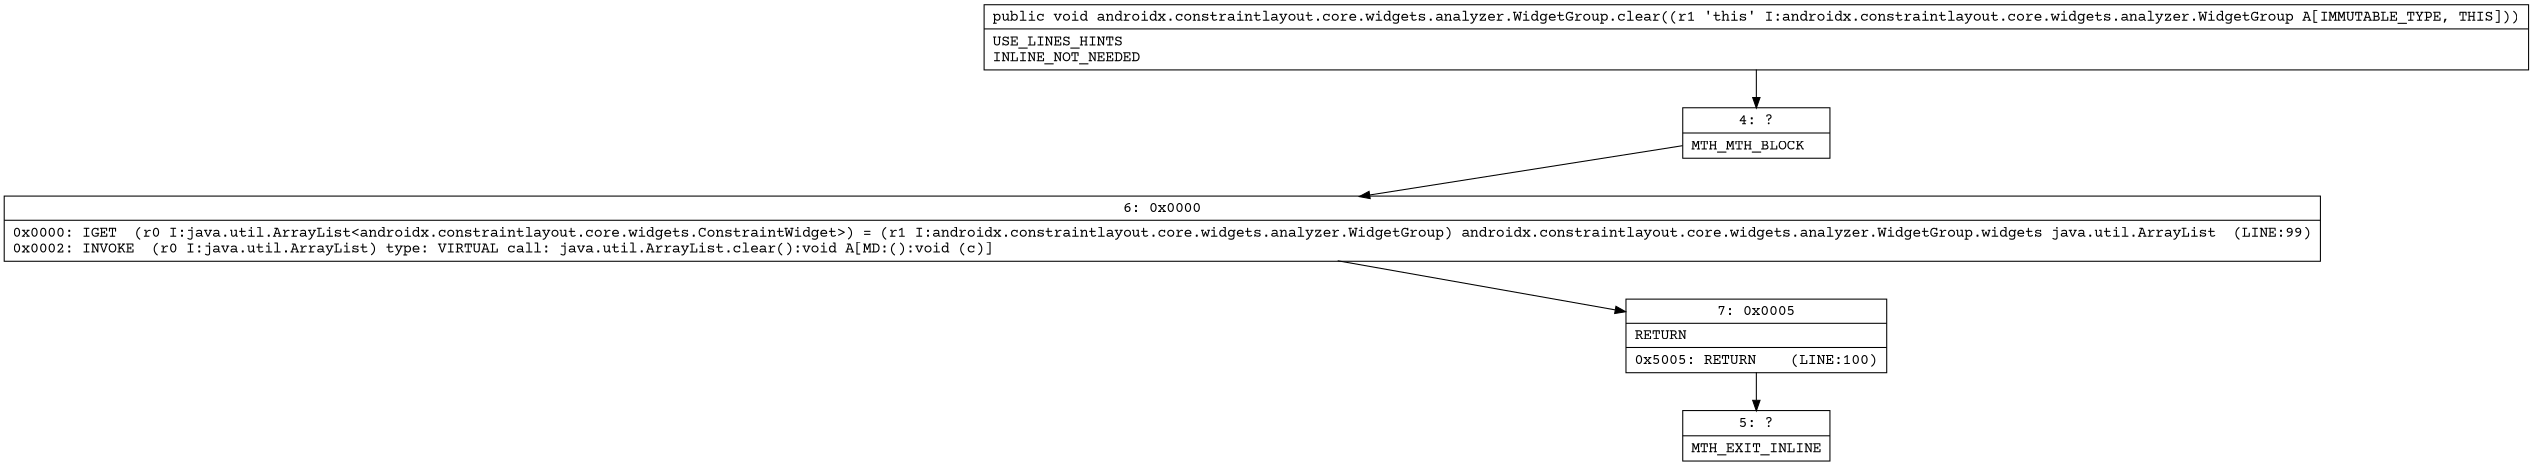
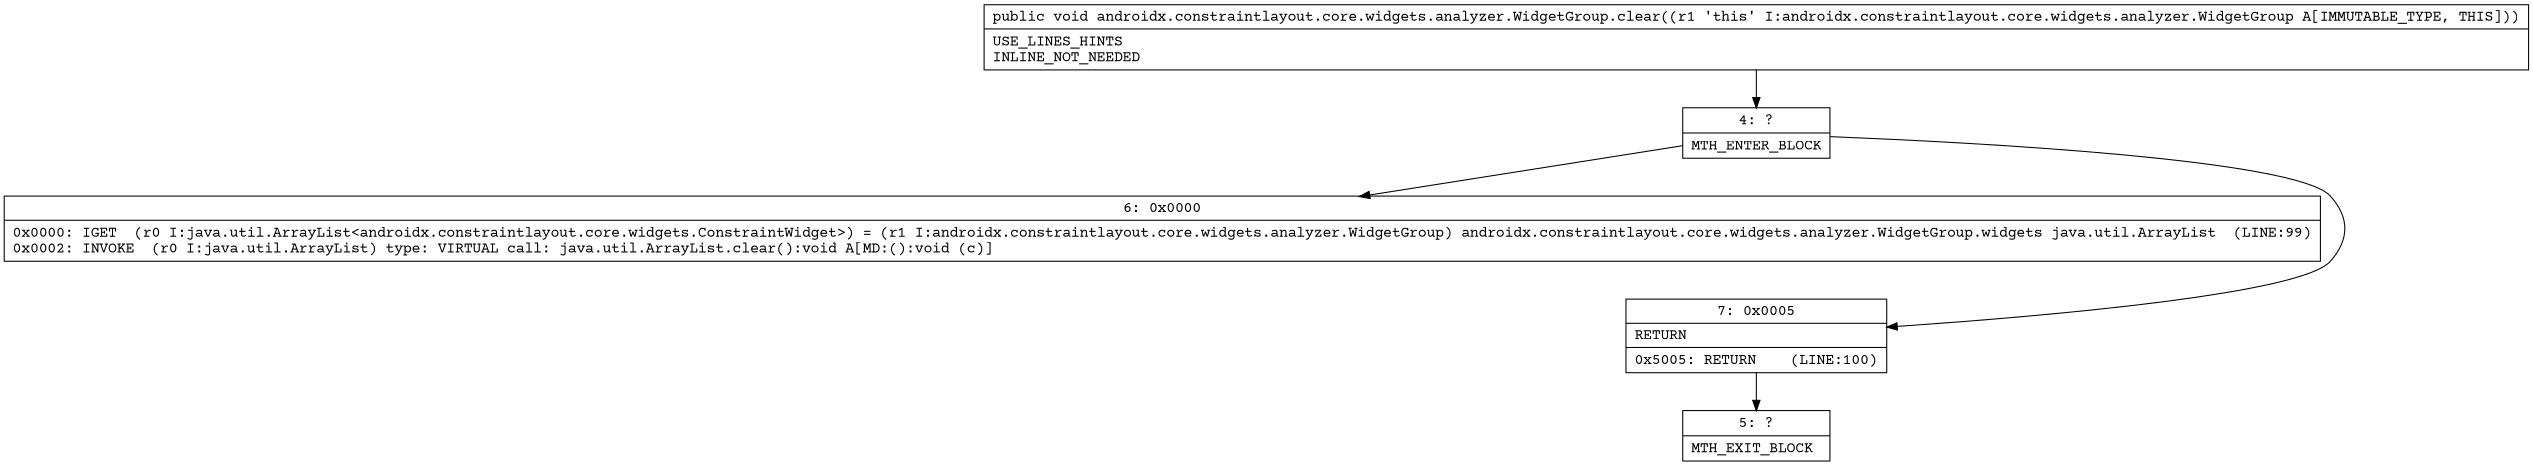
node "4: ?": text "MTH_MTH_BLOCK" -> "MTH_ENTER_BLOCK"
edge "6: 0x0000" -> "7: 0x0005": now "4: ?" -> "7: 0x0005"
node "5: ?": text "MTH_EXIT_INLINE" -> "MTH_EXIT_BLOCK"
